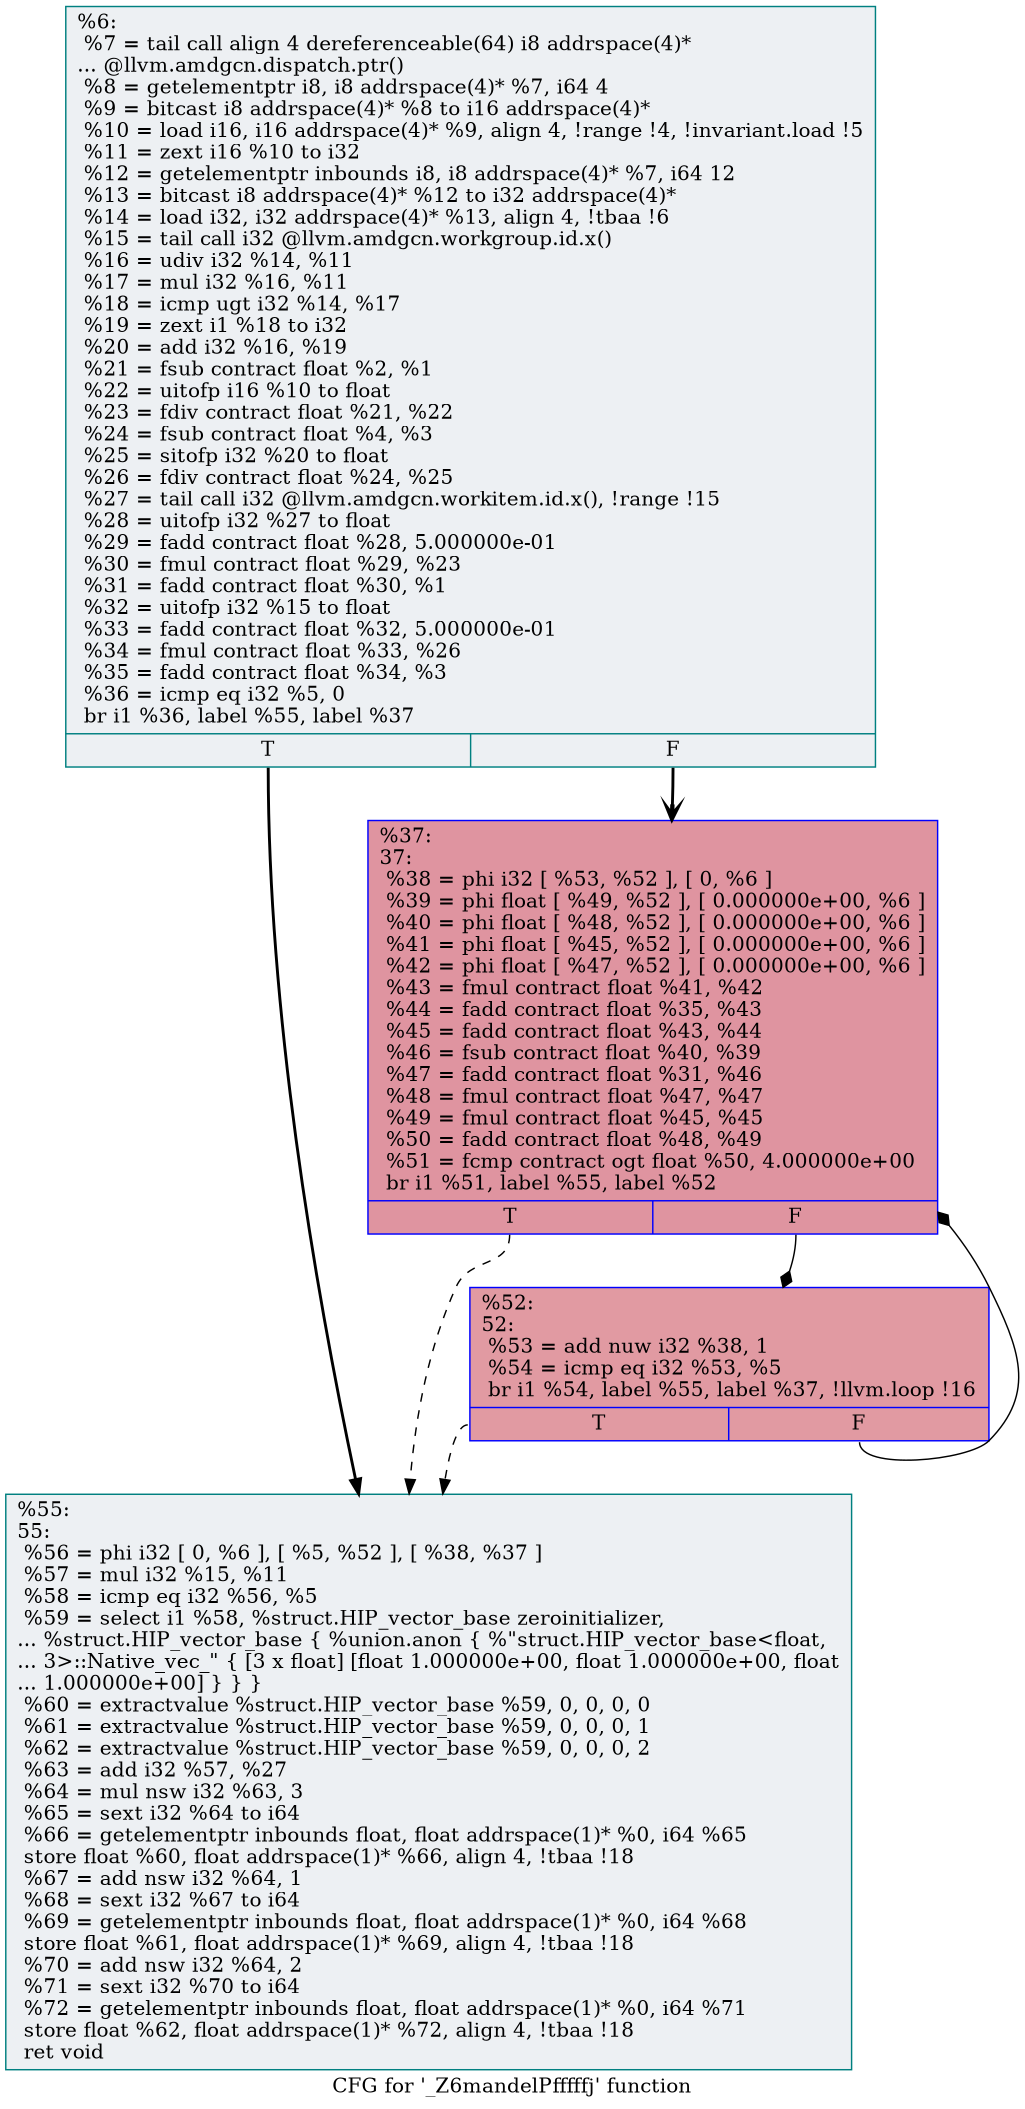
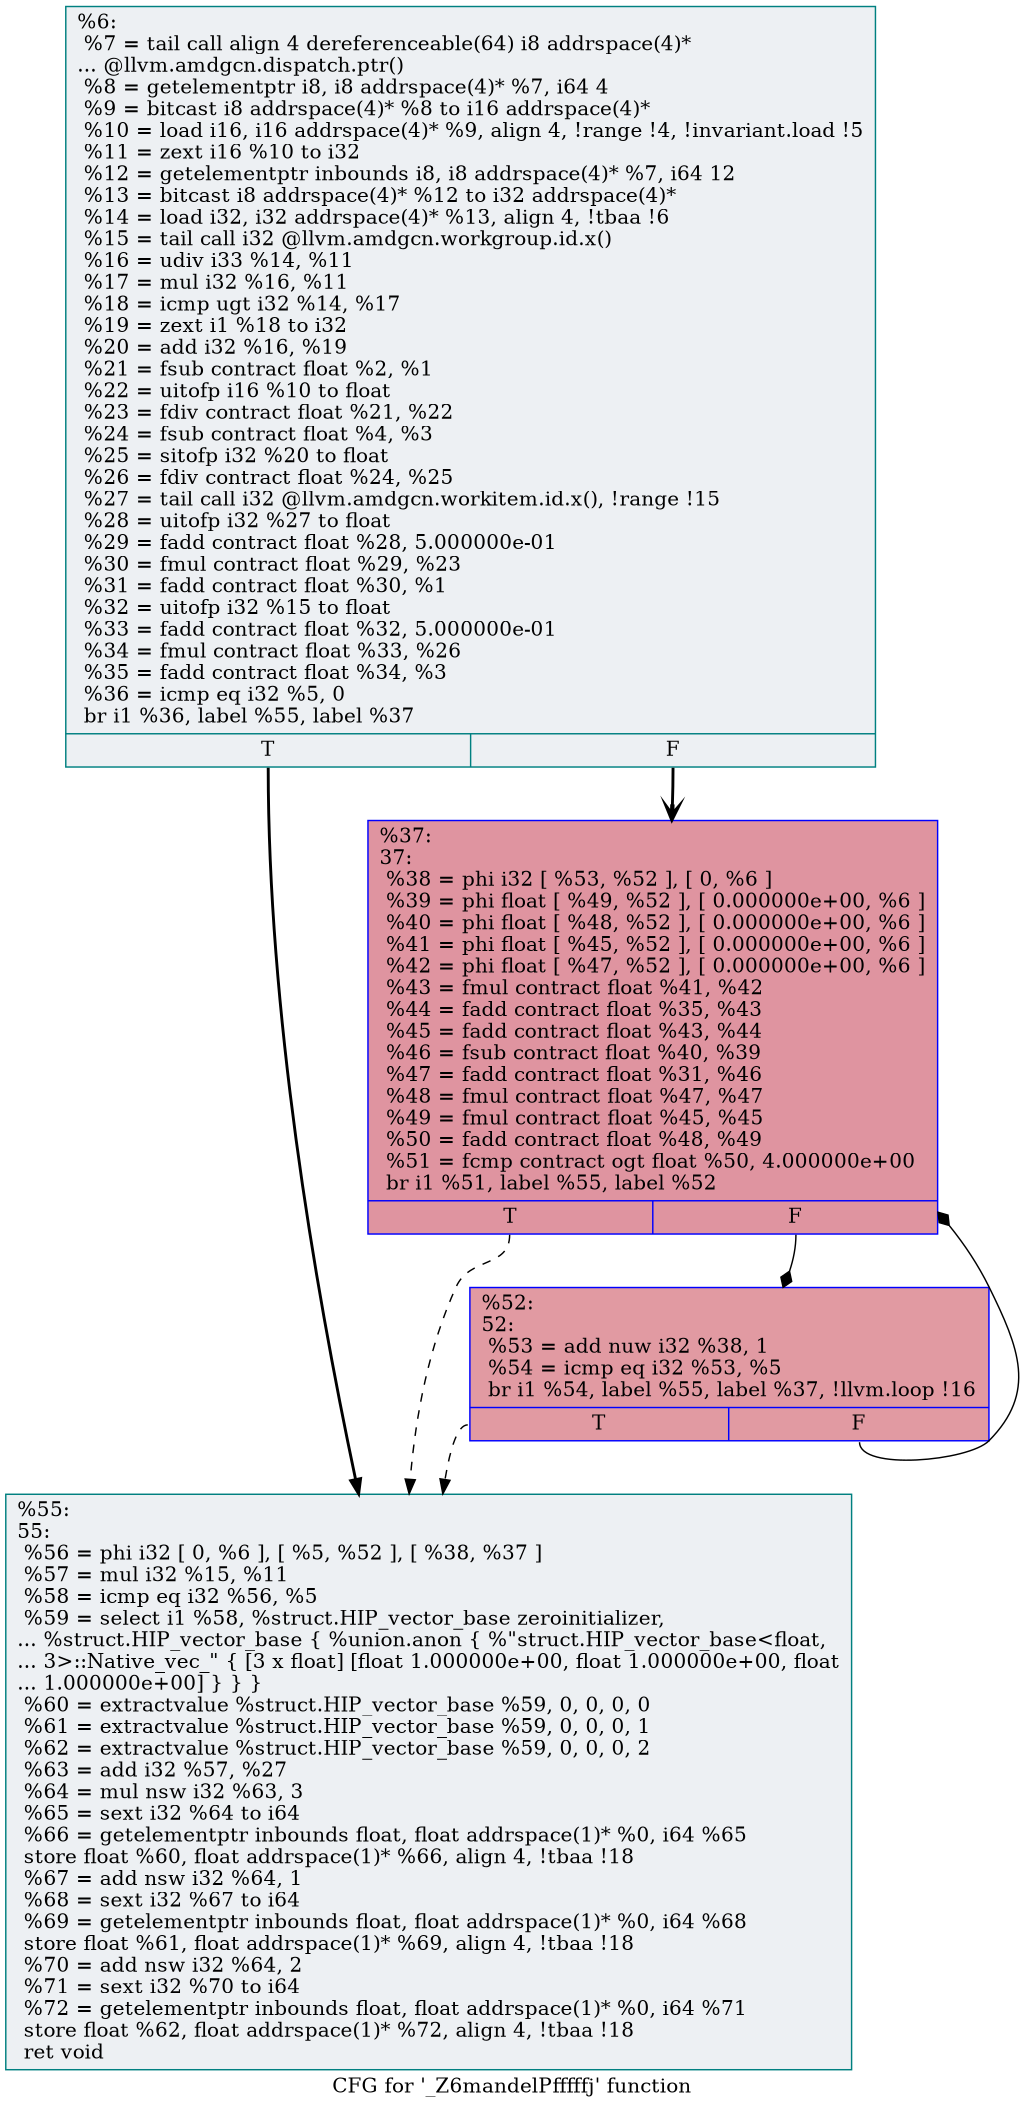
node "%6:": text "%16 = udiv i32 %14, %11" -> "%16 = udiv i33 %14, %11"
